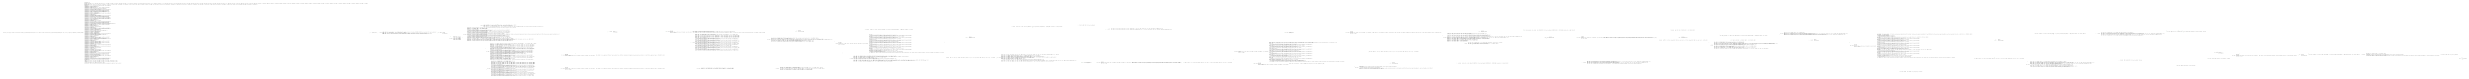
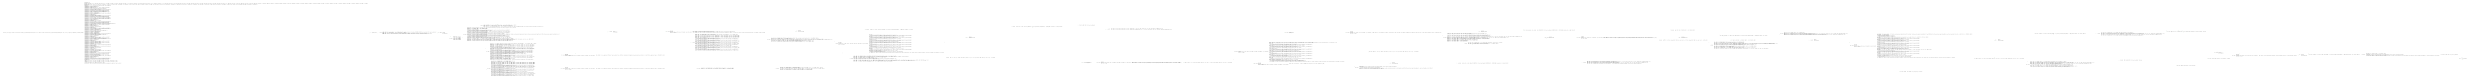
node "97: 0x00da": removed
